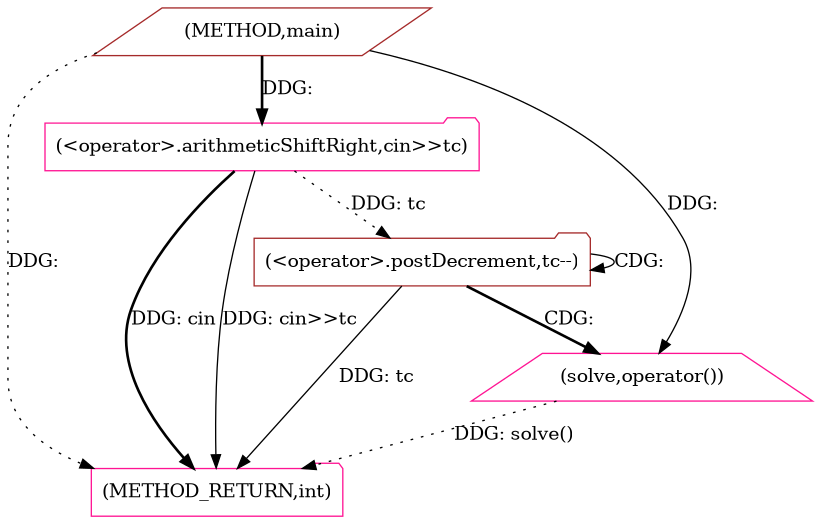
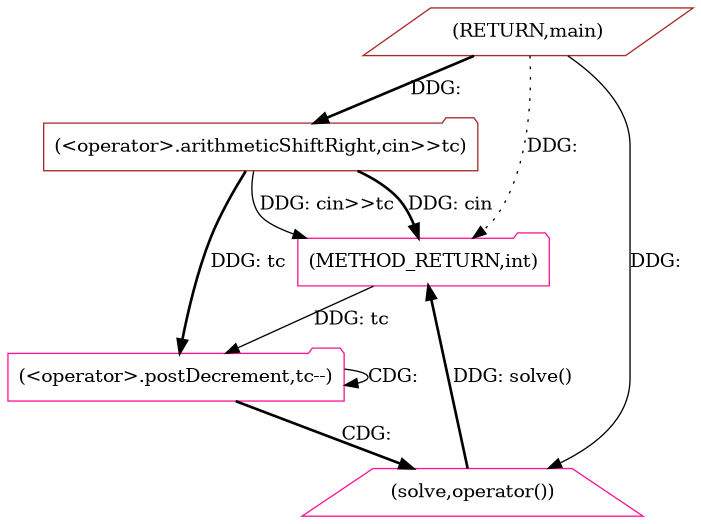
node "(METHOD,main)": label "(METHOD,main)" -> "(RETURN,main)"
node "(<operator>.arithmeticShiftRight,cin>>tc)": color deeppink -> brown
edge "(<operator>.arithmeticShiftRight,cin>>tc)" -> "(<operator>.postDecrement,tc--)": style dotted -> bold
node "(<operator>.postDecrement,tc--)": color brown -> deeppink
edge "(<operator>.postDecrement,tc--)" -> "(METHOD_RETURN,int)": reversed
edge "(solve,operator())" -> "(METHOD_RETURN,int)": style dotted -> bold
